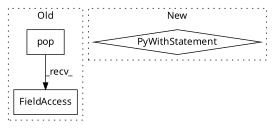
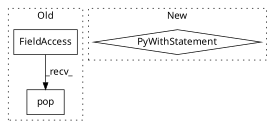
edge "pop" -> "FieldAccess": reversed
